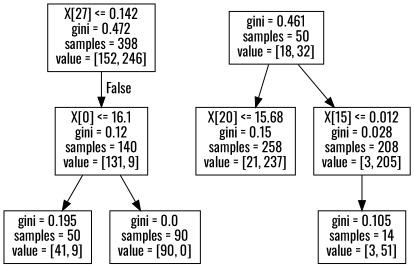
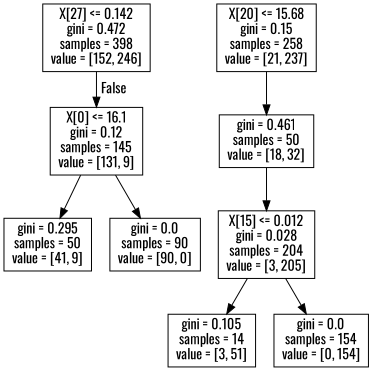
edge "gini = 0.461 samples = 50 value = [18, 32]" -> "X[20] <= 15.68 gini = 0.15 samples = 258 value = [21, 237]": reversed
node "X[0] <= 16.1 gini = 0.12 samples = 140 value = [131, 9]": label "X[0] <= 16.1 gini = 0.12 samples = 140 value = [131, 9]" -> "X[0] <= 16.1 gini = 0.12 samples = 145 value = [131, 9]"
node "X[15] <= 0.012 gini = 0.028 samples = 208 value = [3, 205]": label "X[15] <= 0.012 gini = 0.028 samples = 208 value = [3, 205]" -> "X[15] <= 0.012 gini = 0.028 samples = 204 value = [3, 205]"
node "gini = 0.195 samples = 50 value = [41, 9]": label "gini = 0.195 samples = 50 value = [41, 9]" -> "gini = 0.295 samples = 50 value = [41, 9]"
node "gini = 0.0 samples = 154 value = [0, 154]": added
